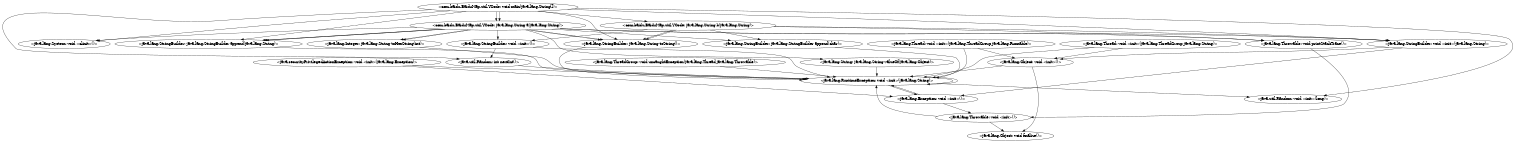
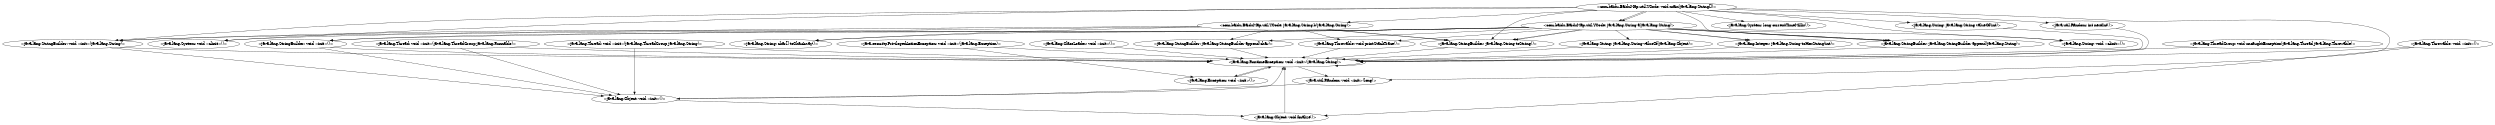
node "<java.lang.System: long currentTimeMillis()>": added
node "<java.lang.String: java.lang.String valueOf(int)>": added
node "<java.lang.String: char[] toCharArray()>": added
node "<java.lang.ClassLoader: void <init>()>": added
node "<java.lang.String: void <clinit>()>": added
edge "<java.lang.StringBuilder: void <init>()>" -> "<java.util.Random: int nextInt()>": now "<java.lang.StringBuilder: void <init>()>" -> "<java.lang.Object: void <init>()>"
edge "<java.lang.StringBuilder: void <init>(java.lang.String)>" -> "<java.lang.Exception: void <init>()>": now "<java.lang.StringBuilder: void <init>(java.lang.String)>" -> "<java.lang.RuntimeException: void <init>(java.lang.String)>"
edge "<java.lang.Object: void finalize()>" -> "<java.lang.RuntimeException: void <init>(java.lang.String)>": added
edge "<java.util.Random: void <init>(long)>" -> "<java.lang.Object: void <init>()>": added
edge "<java.lang.Exception: void <init>()>" -> "<java.lang.Throwable: void <init>()>": removed
edge "<java.lang.Throwable: void printStackTrace()>" -> "<java.lang.Throwable: void <init>()>": now "<java.lang.Throwable: void printStackTrace()>" -> "<java.lang.RuntimeException: void <init>(java.lang.String)>"
